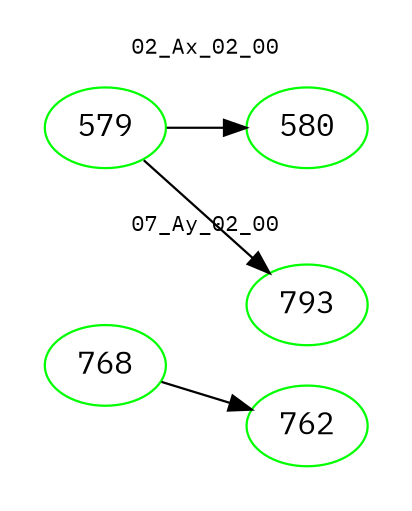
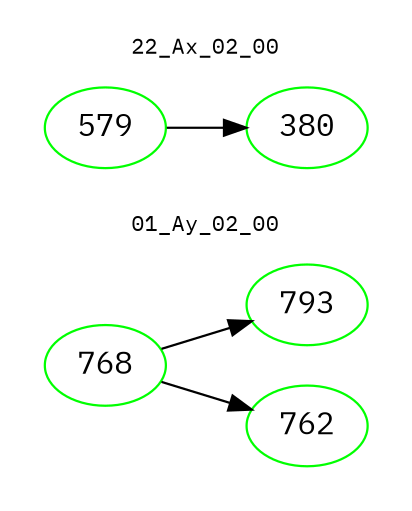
cluster "02_Ax_02_00": label "02_Ax_02_00" -> "22_Ax_02_00"
node "580": label "580" -> "380"
edge "579" -> "793": now "768" -> "793"
cluster "07_Ay_02_00": label "07_Ay_02_00" -> "01_Ay_02_00"
